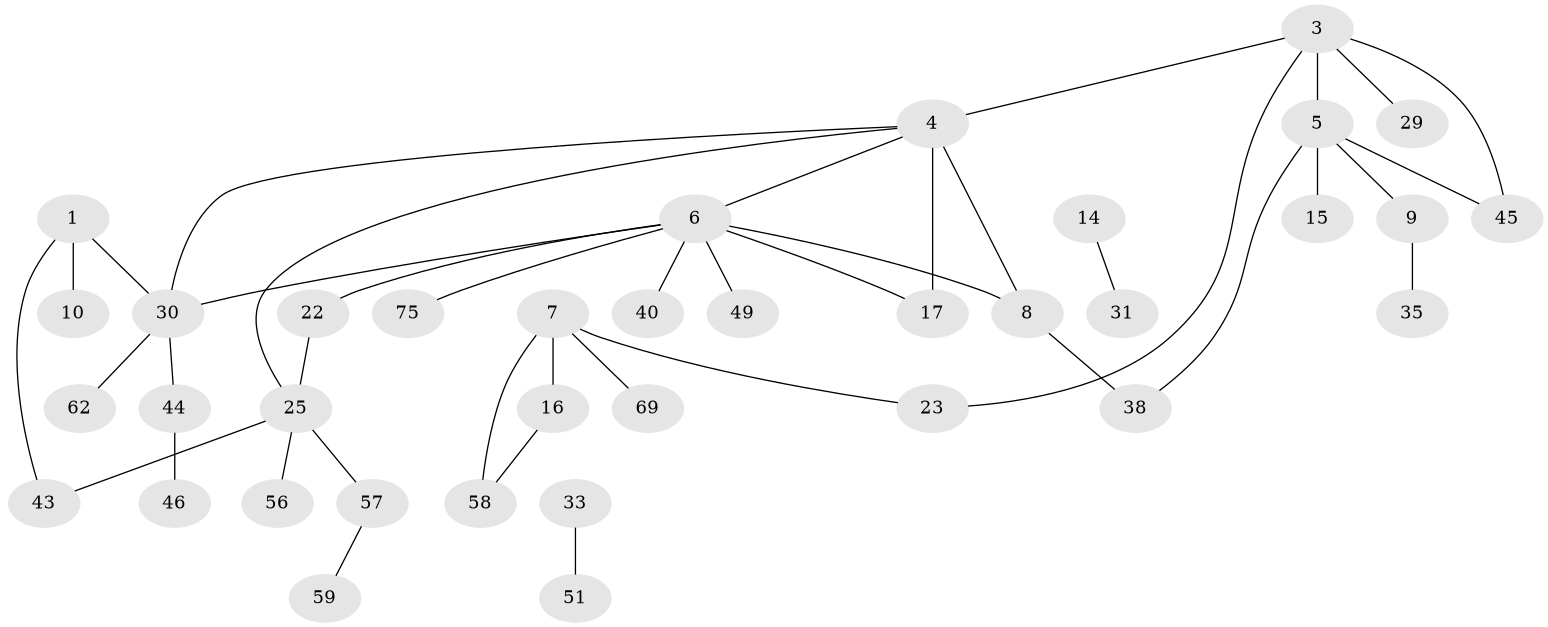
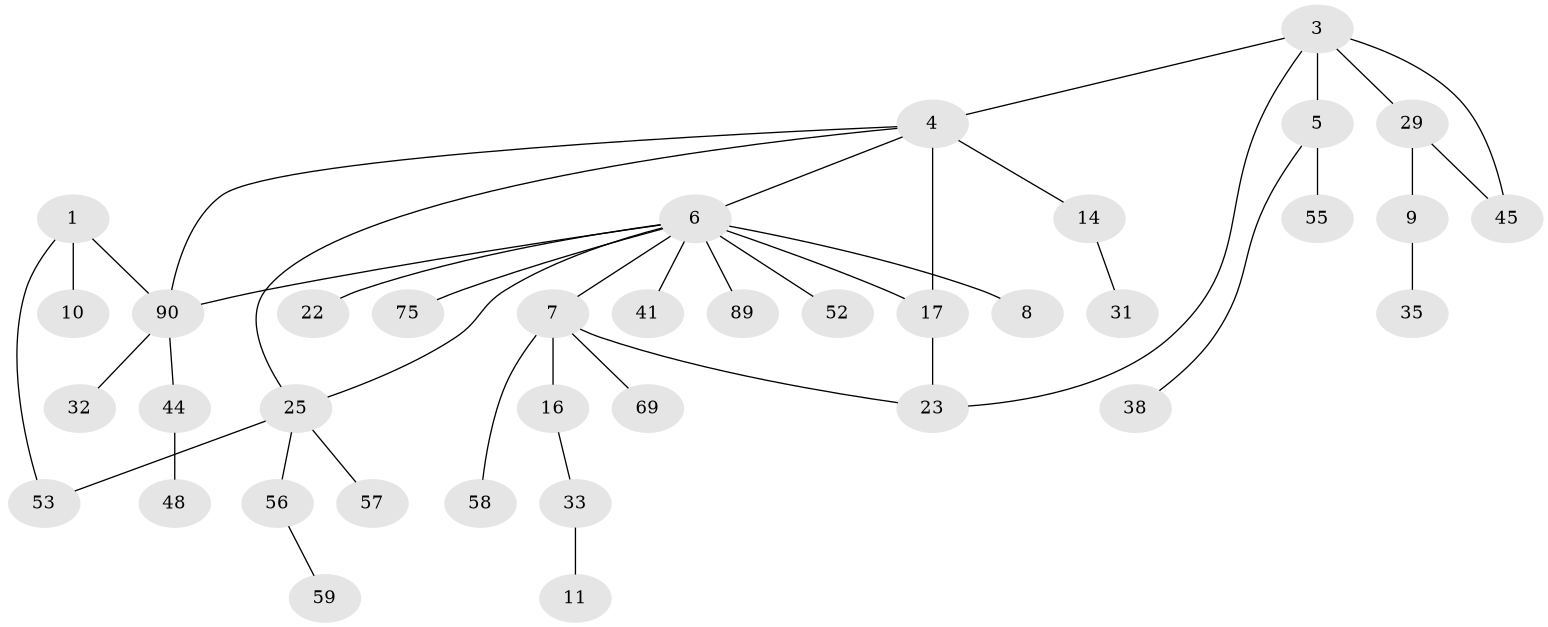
edge "5" -- "9": now "29" -- "9"
edge "5" -- "45": now "29" -- "45"
edge "4" -- "8": now "4" -- "14"
node "15": label "15" -> "55"
edge "6" -- "7": added
node "30": label "30" -> "90"
node "40": label "40" -> "41"
node "49": label "49" -> "89"
node "52": added
edge "22" -- "25": now "6" -- "25"
edge "17" -- "23": added
edge "8" -- "38": removed
node "62": label "62" -> "32"
edge "16" -- "58": now "16" -- "33"
node "43": label "43" -> "53"
node "46": label "46" -> "48"
edge "57" -- "59": now "56" -- "59"
node "51": label "51" -> "11"
